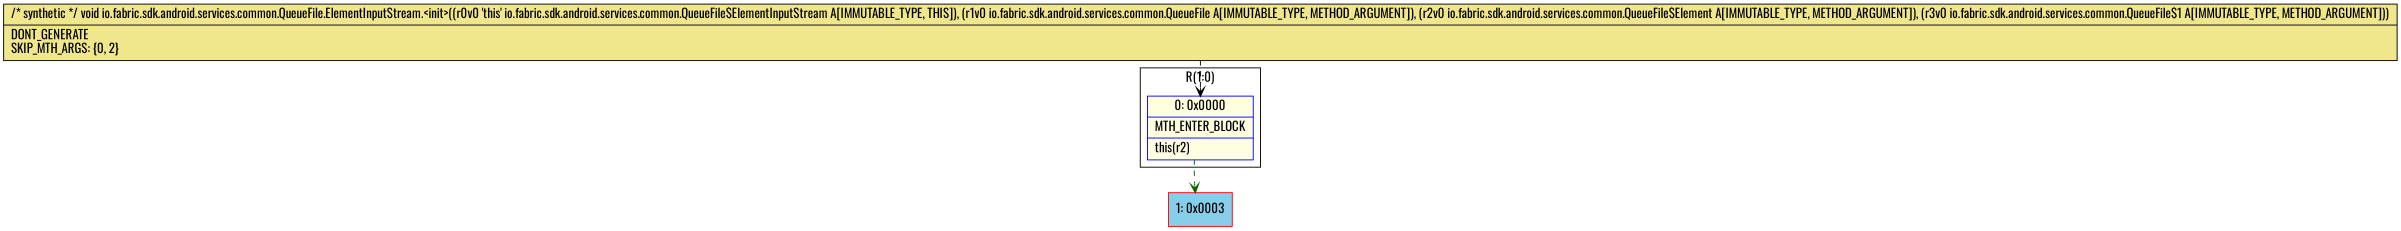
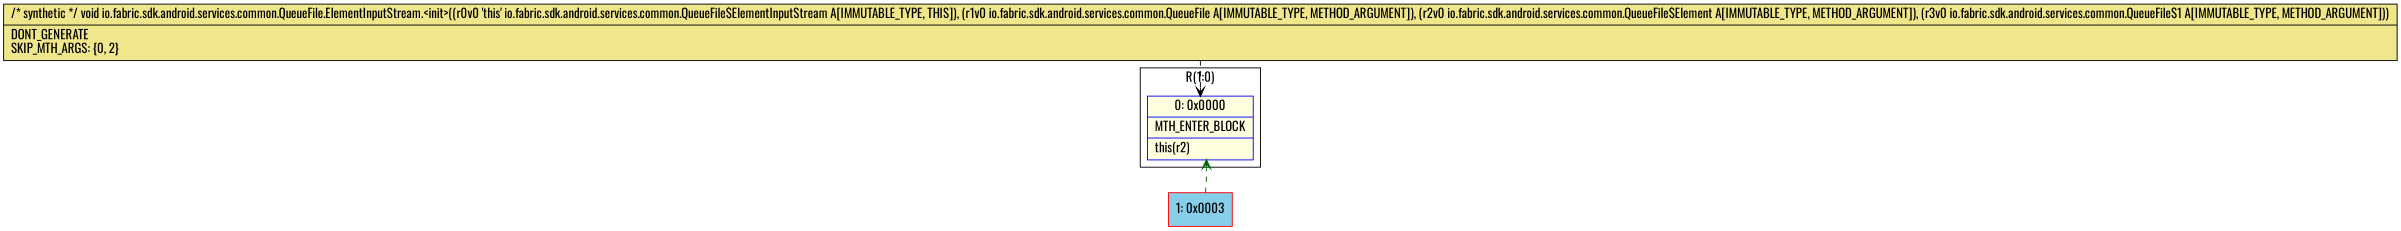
edge "0: 0x0000" -> "1: 0x0003": reversed
